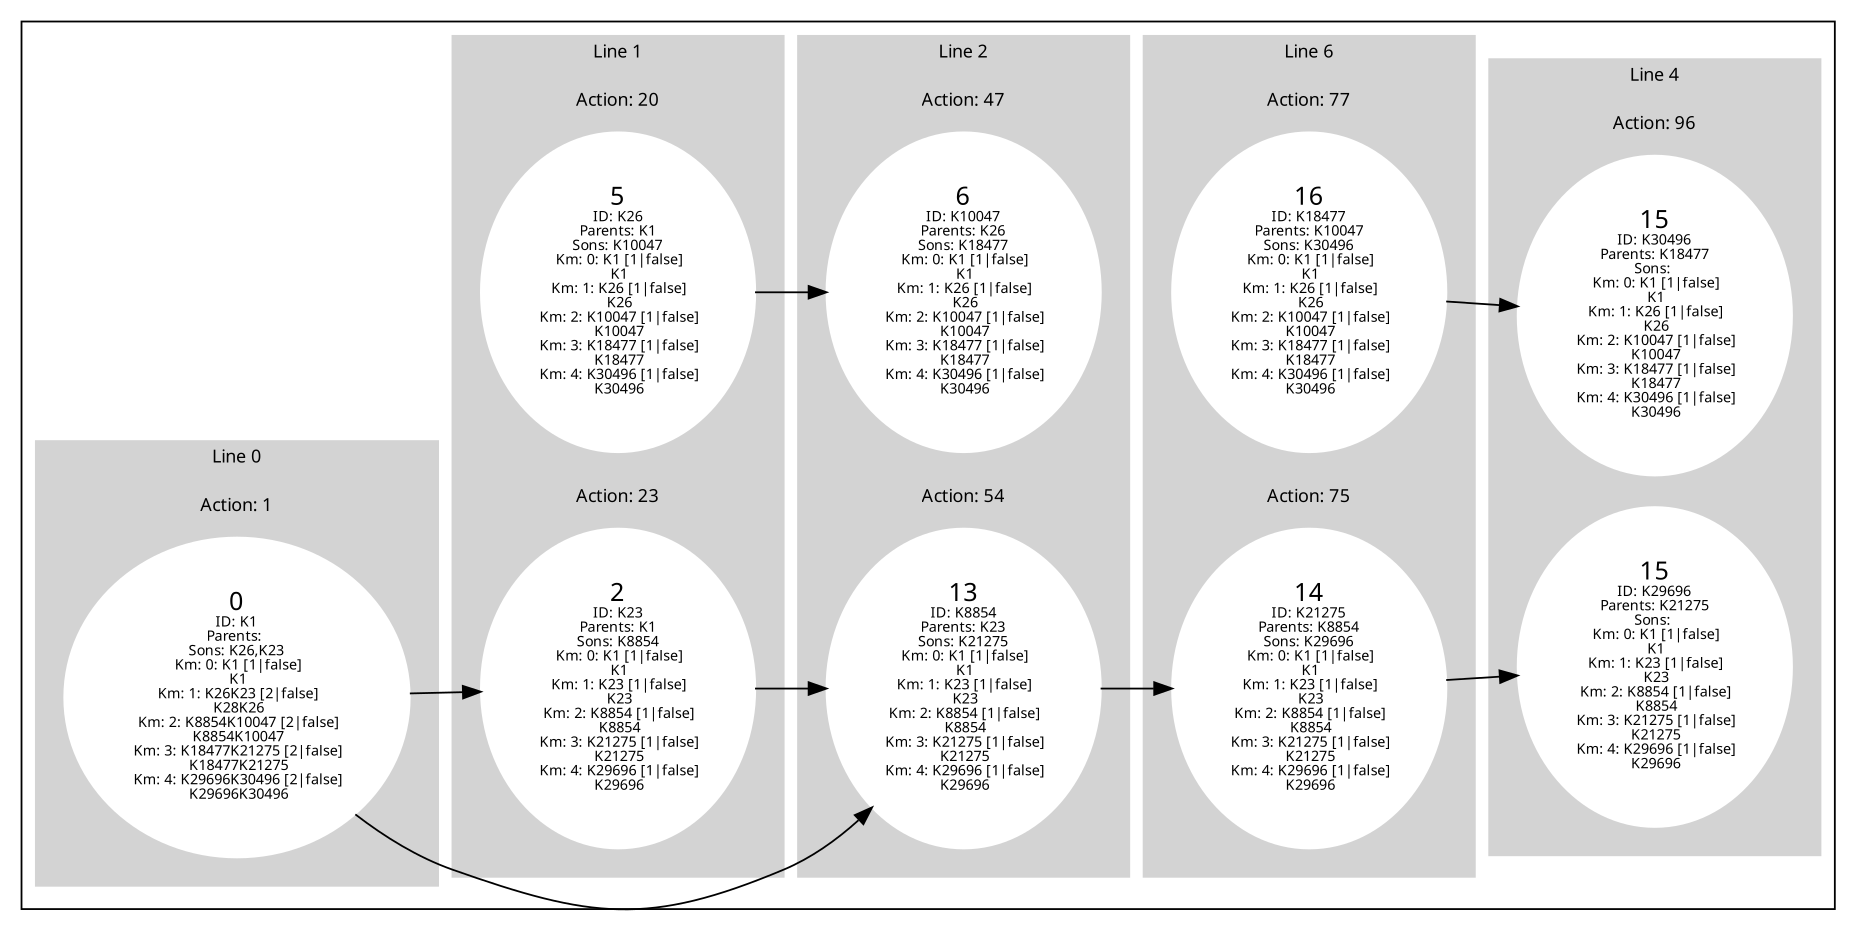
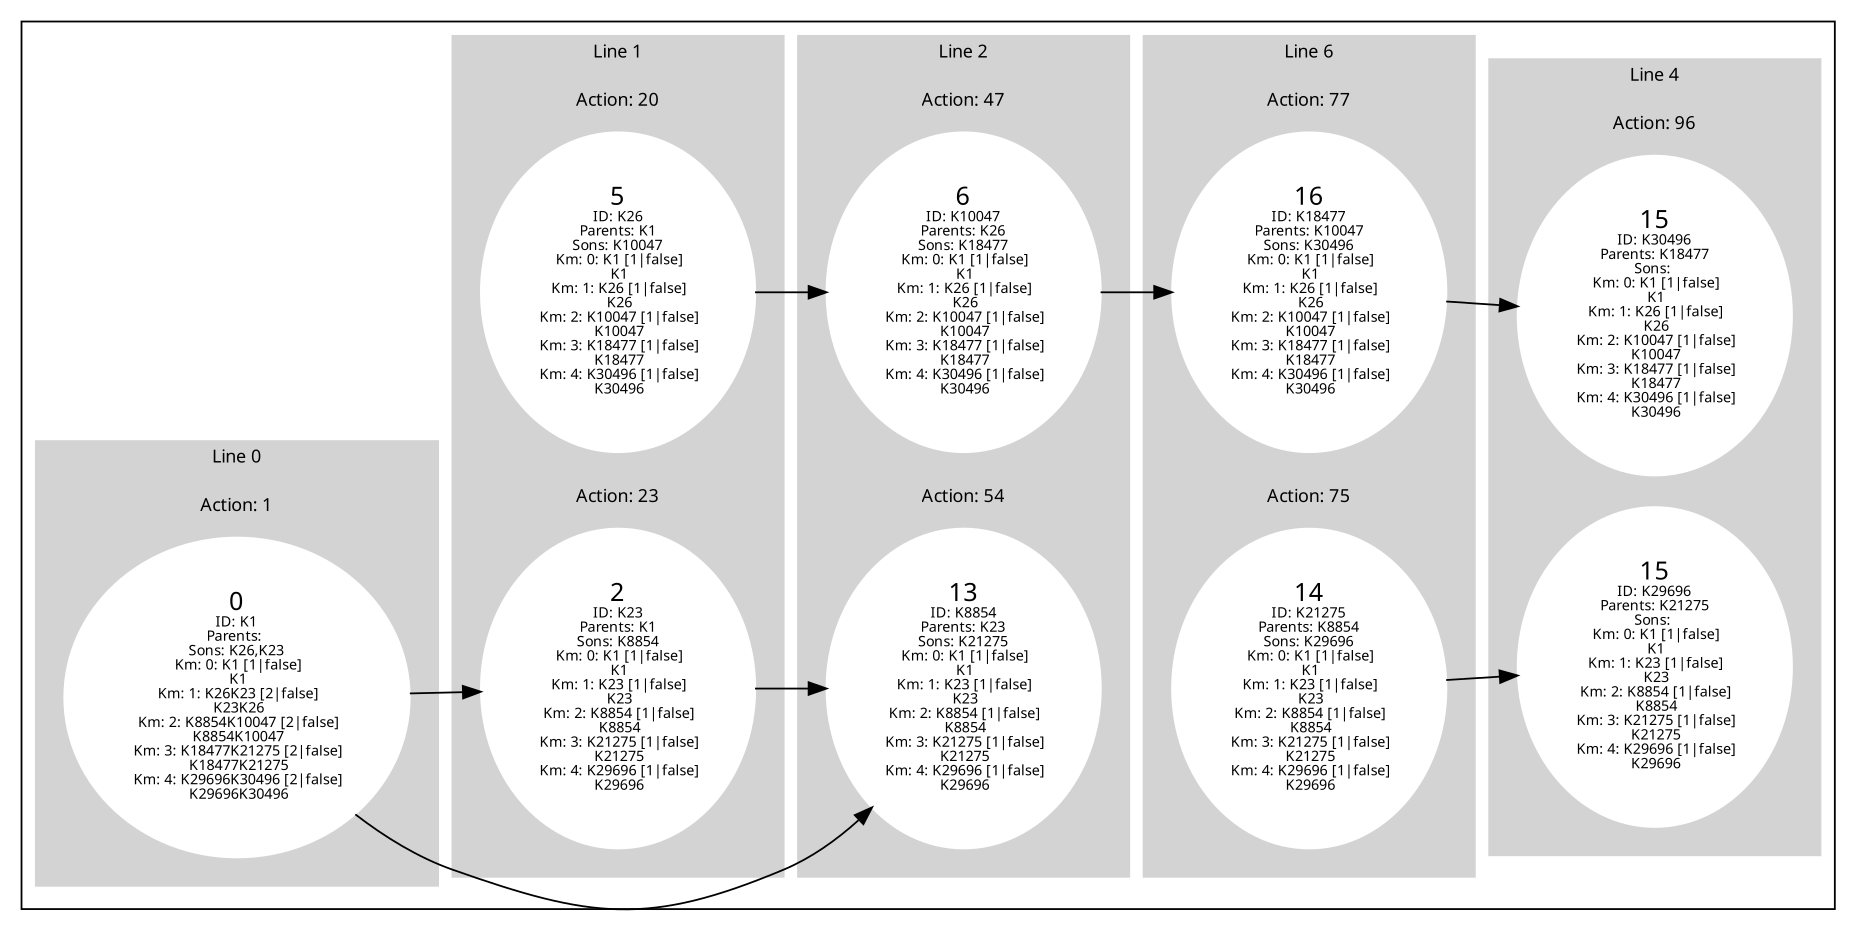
edge "6" -> "16": added
edge "13" -> "14": removed
node "0": text "K28K26" -> "K23K26"
